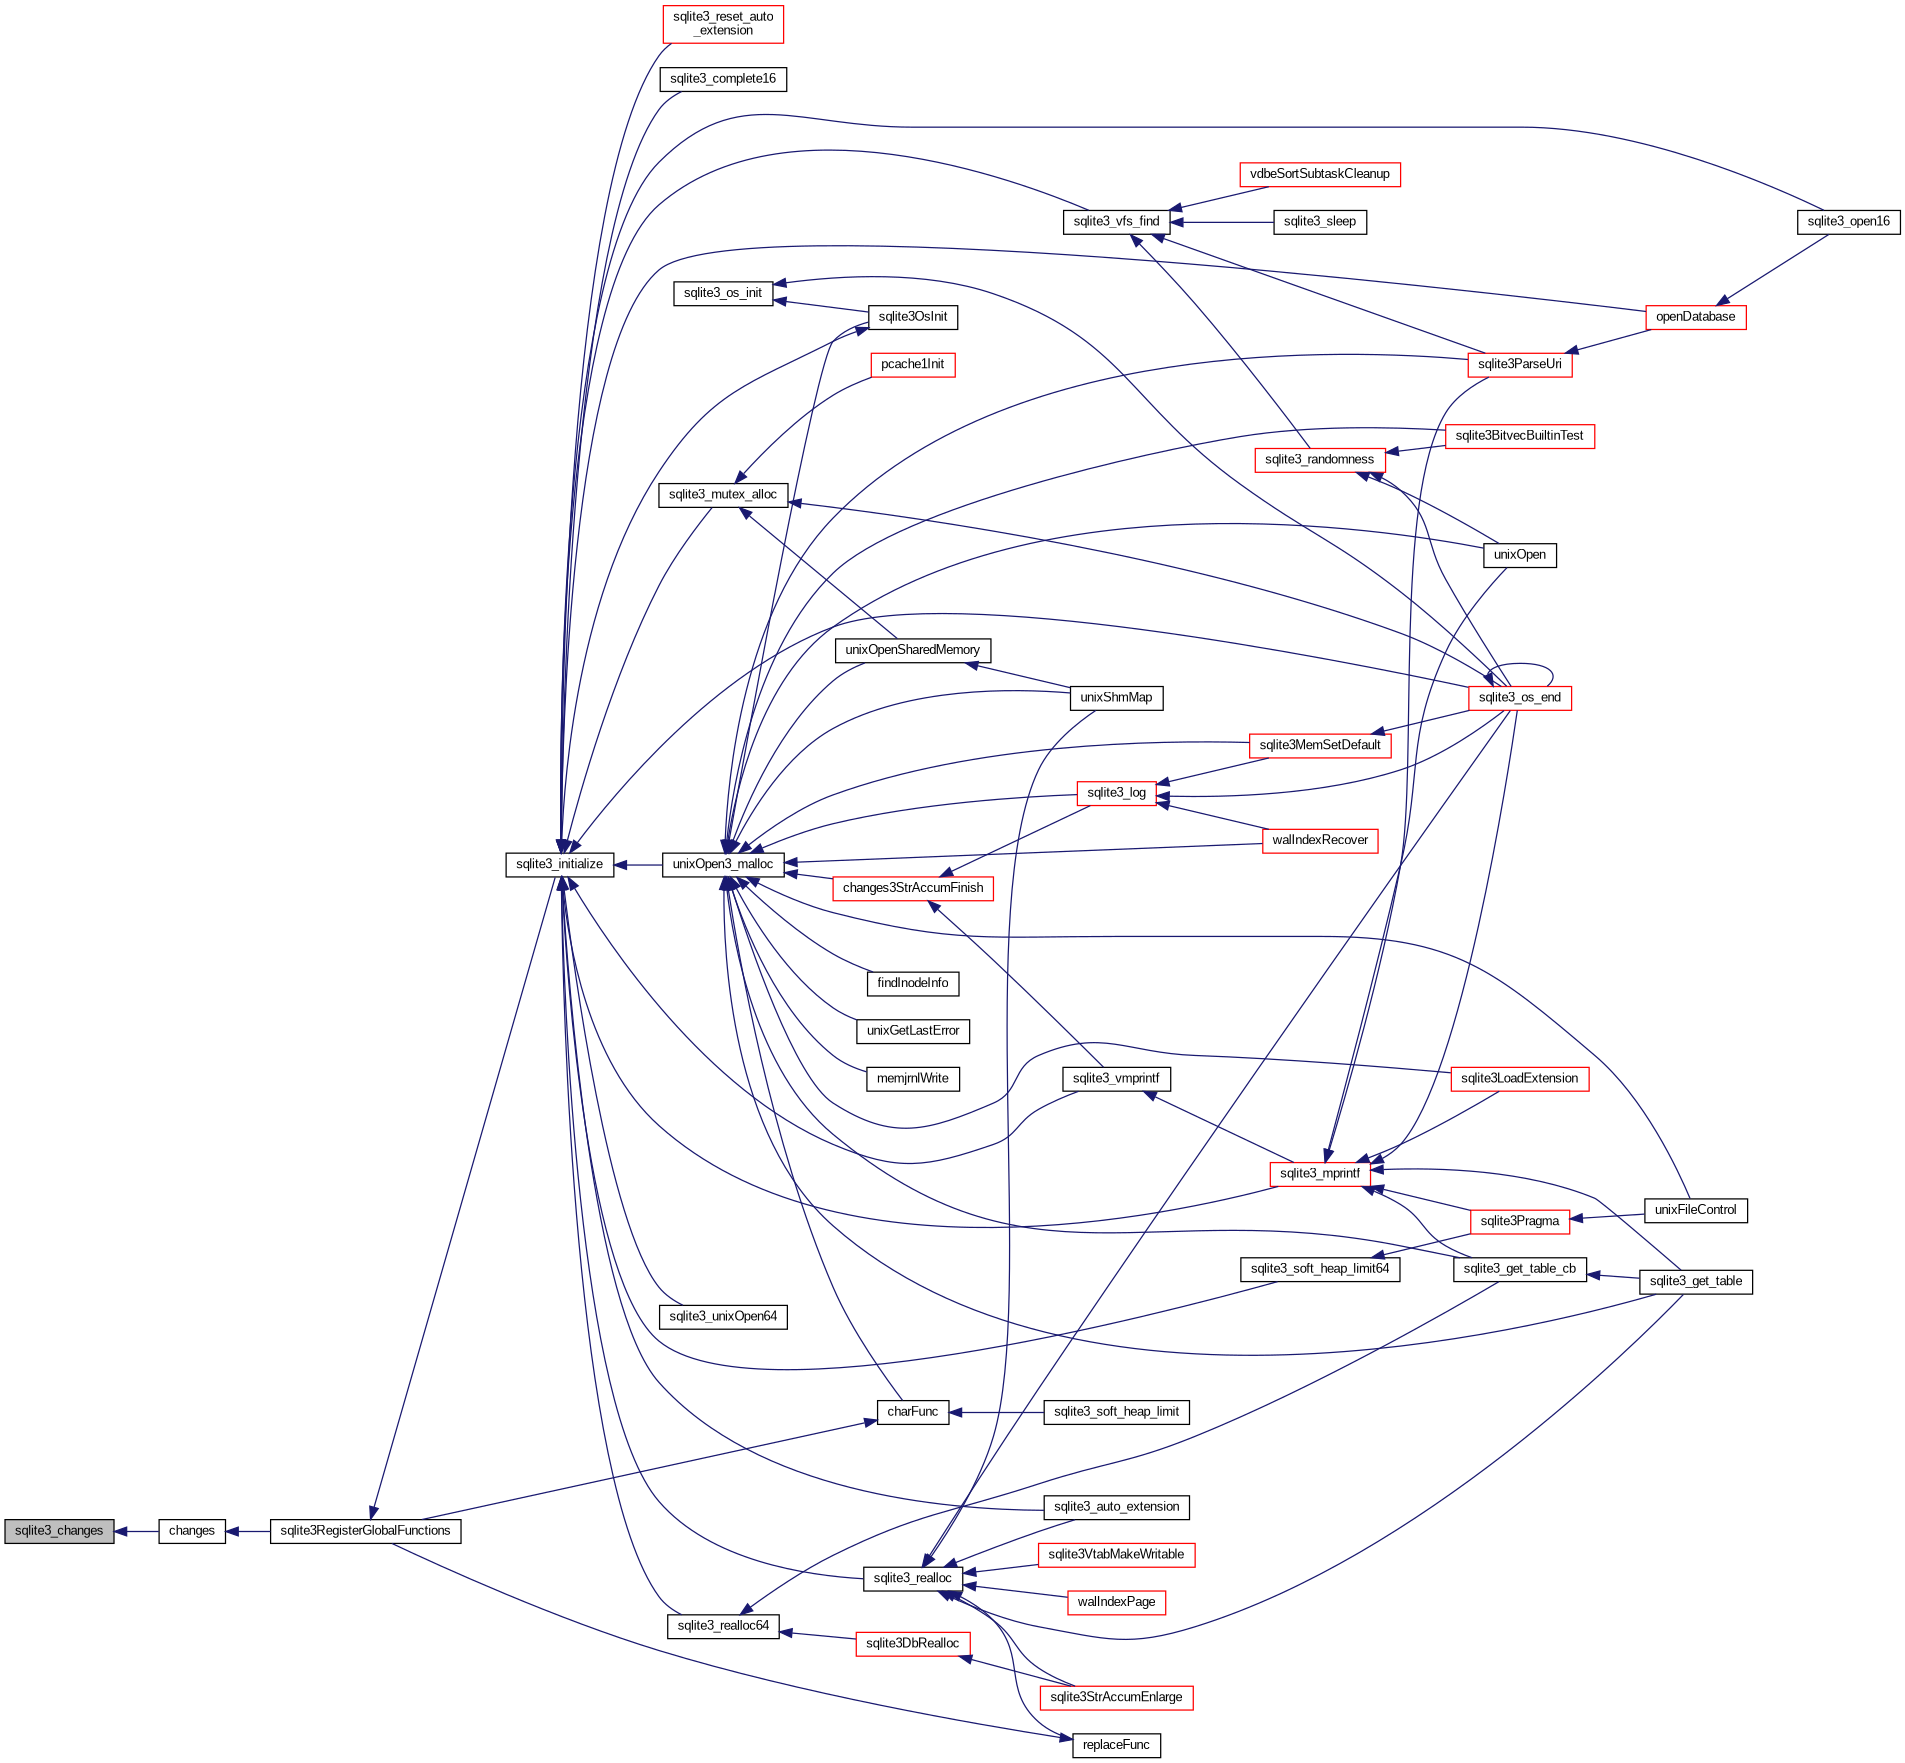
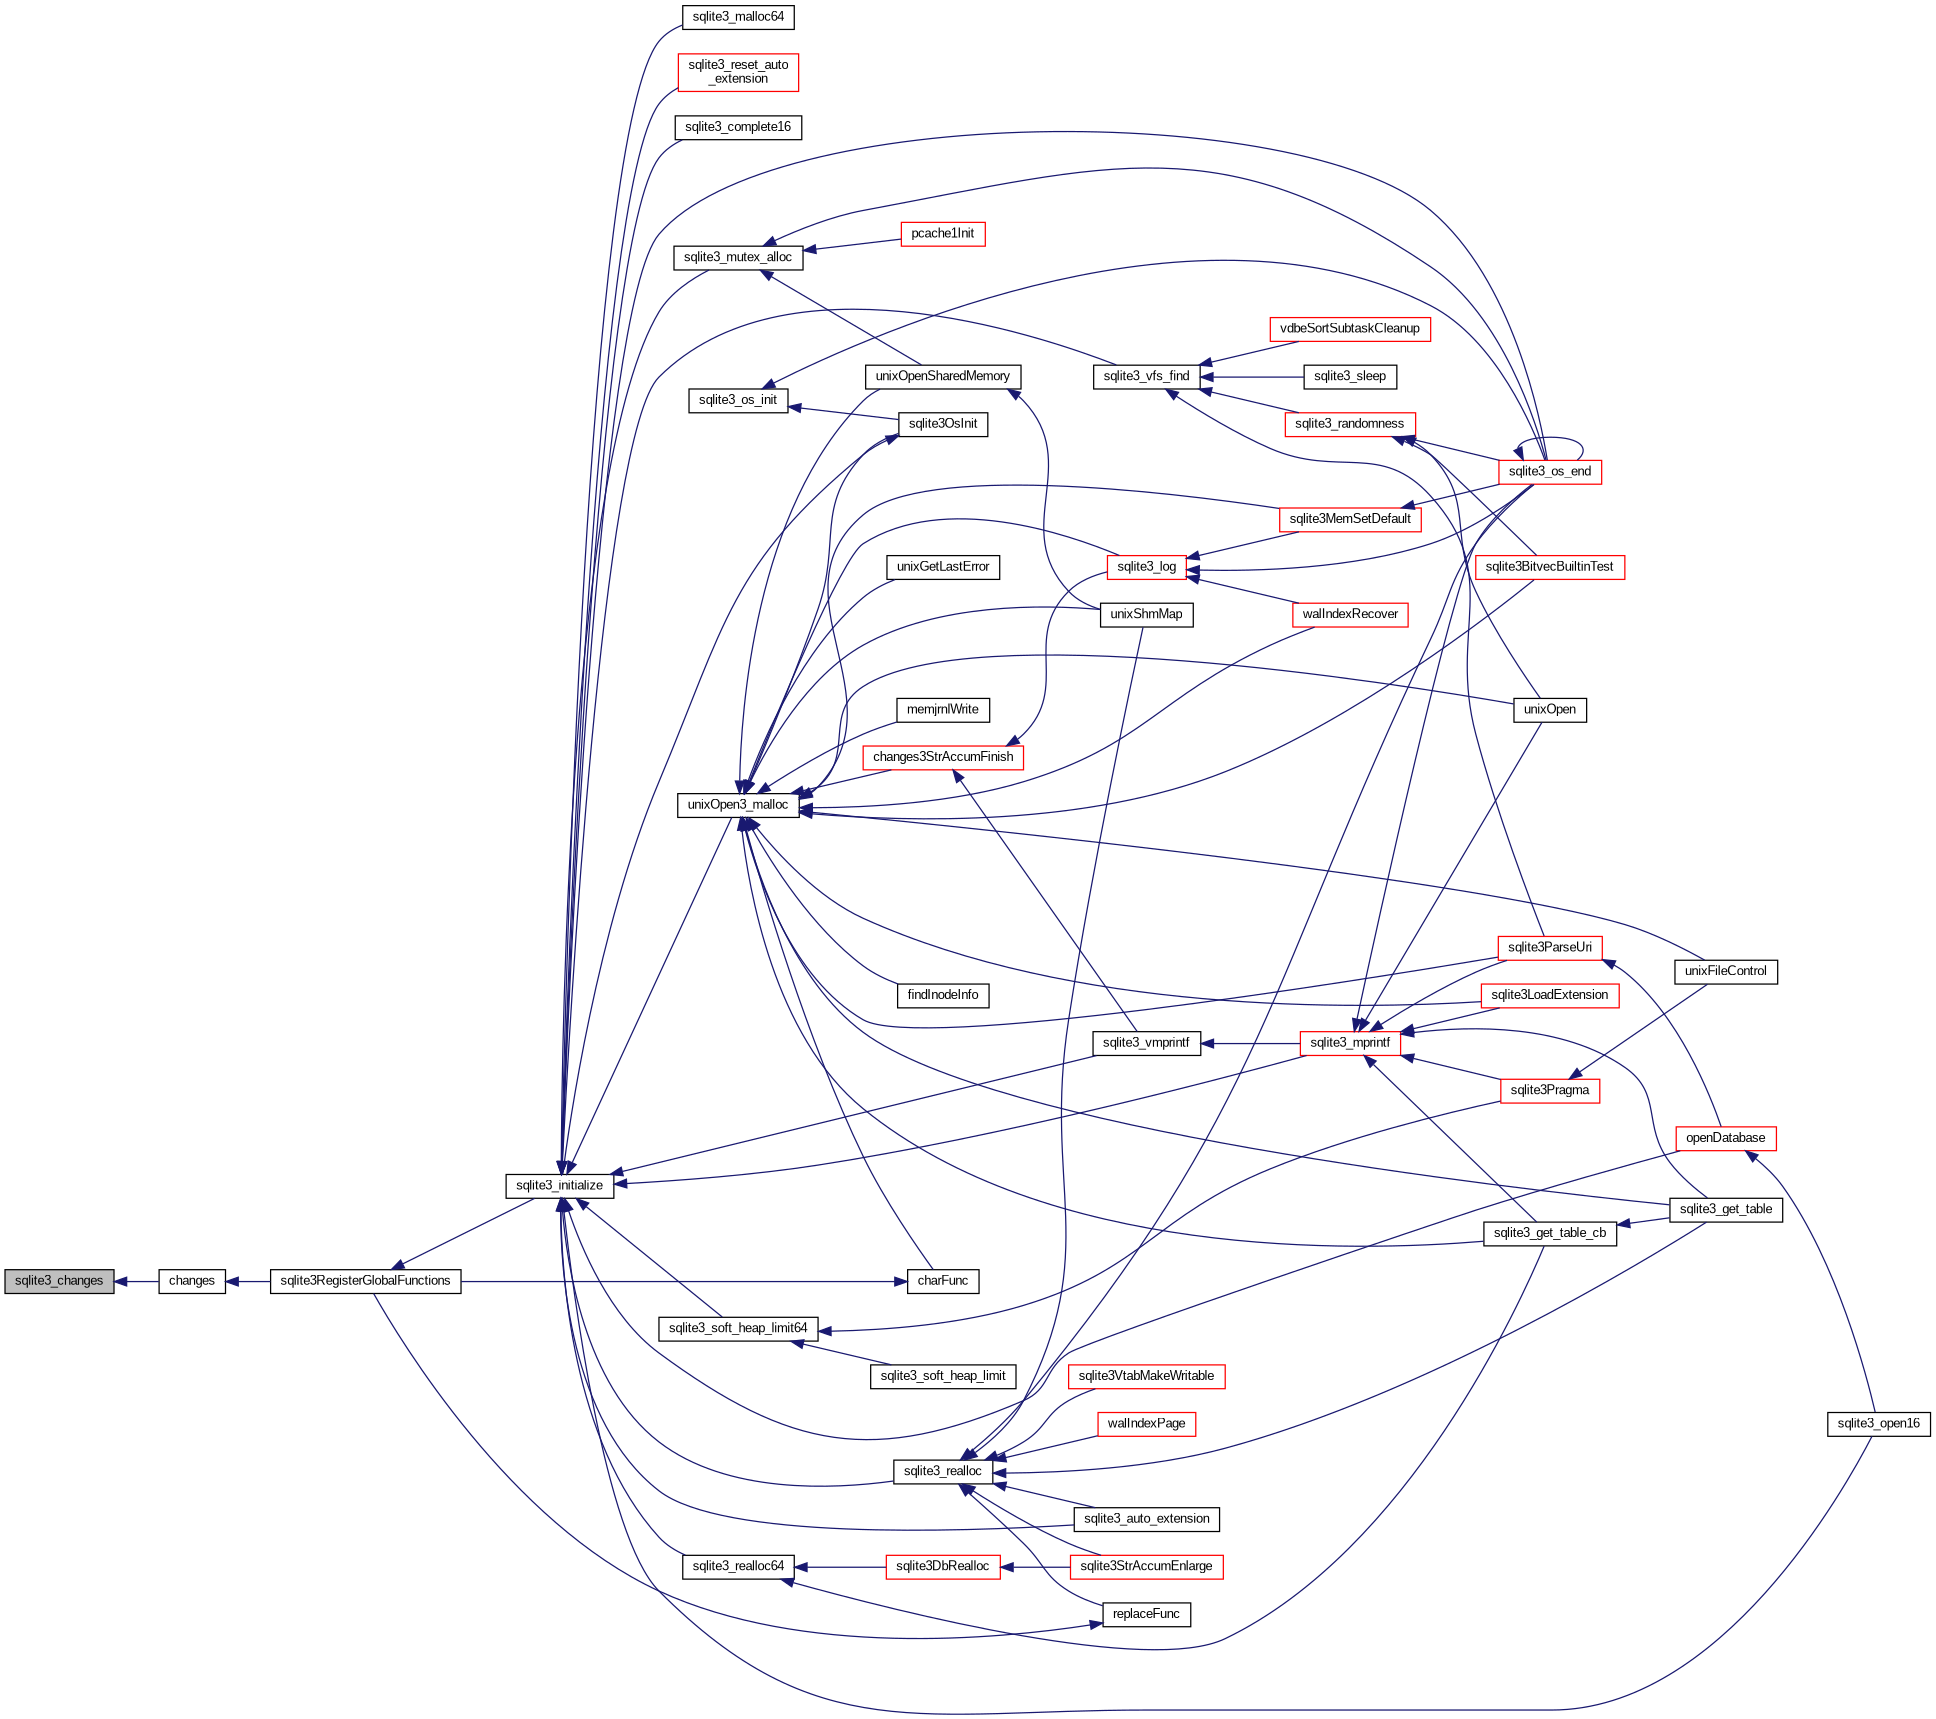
node "sqlite3_unixOpen64": label "sqlite3_unixOpen64" -> "sqlite3_malloc64"
edge "sqlite3_soft_heap_limit" -> "charFunc": now "sqlite3_soft_heap_limit" -> "sqlite3_soft_heap_limit64"
